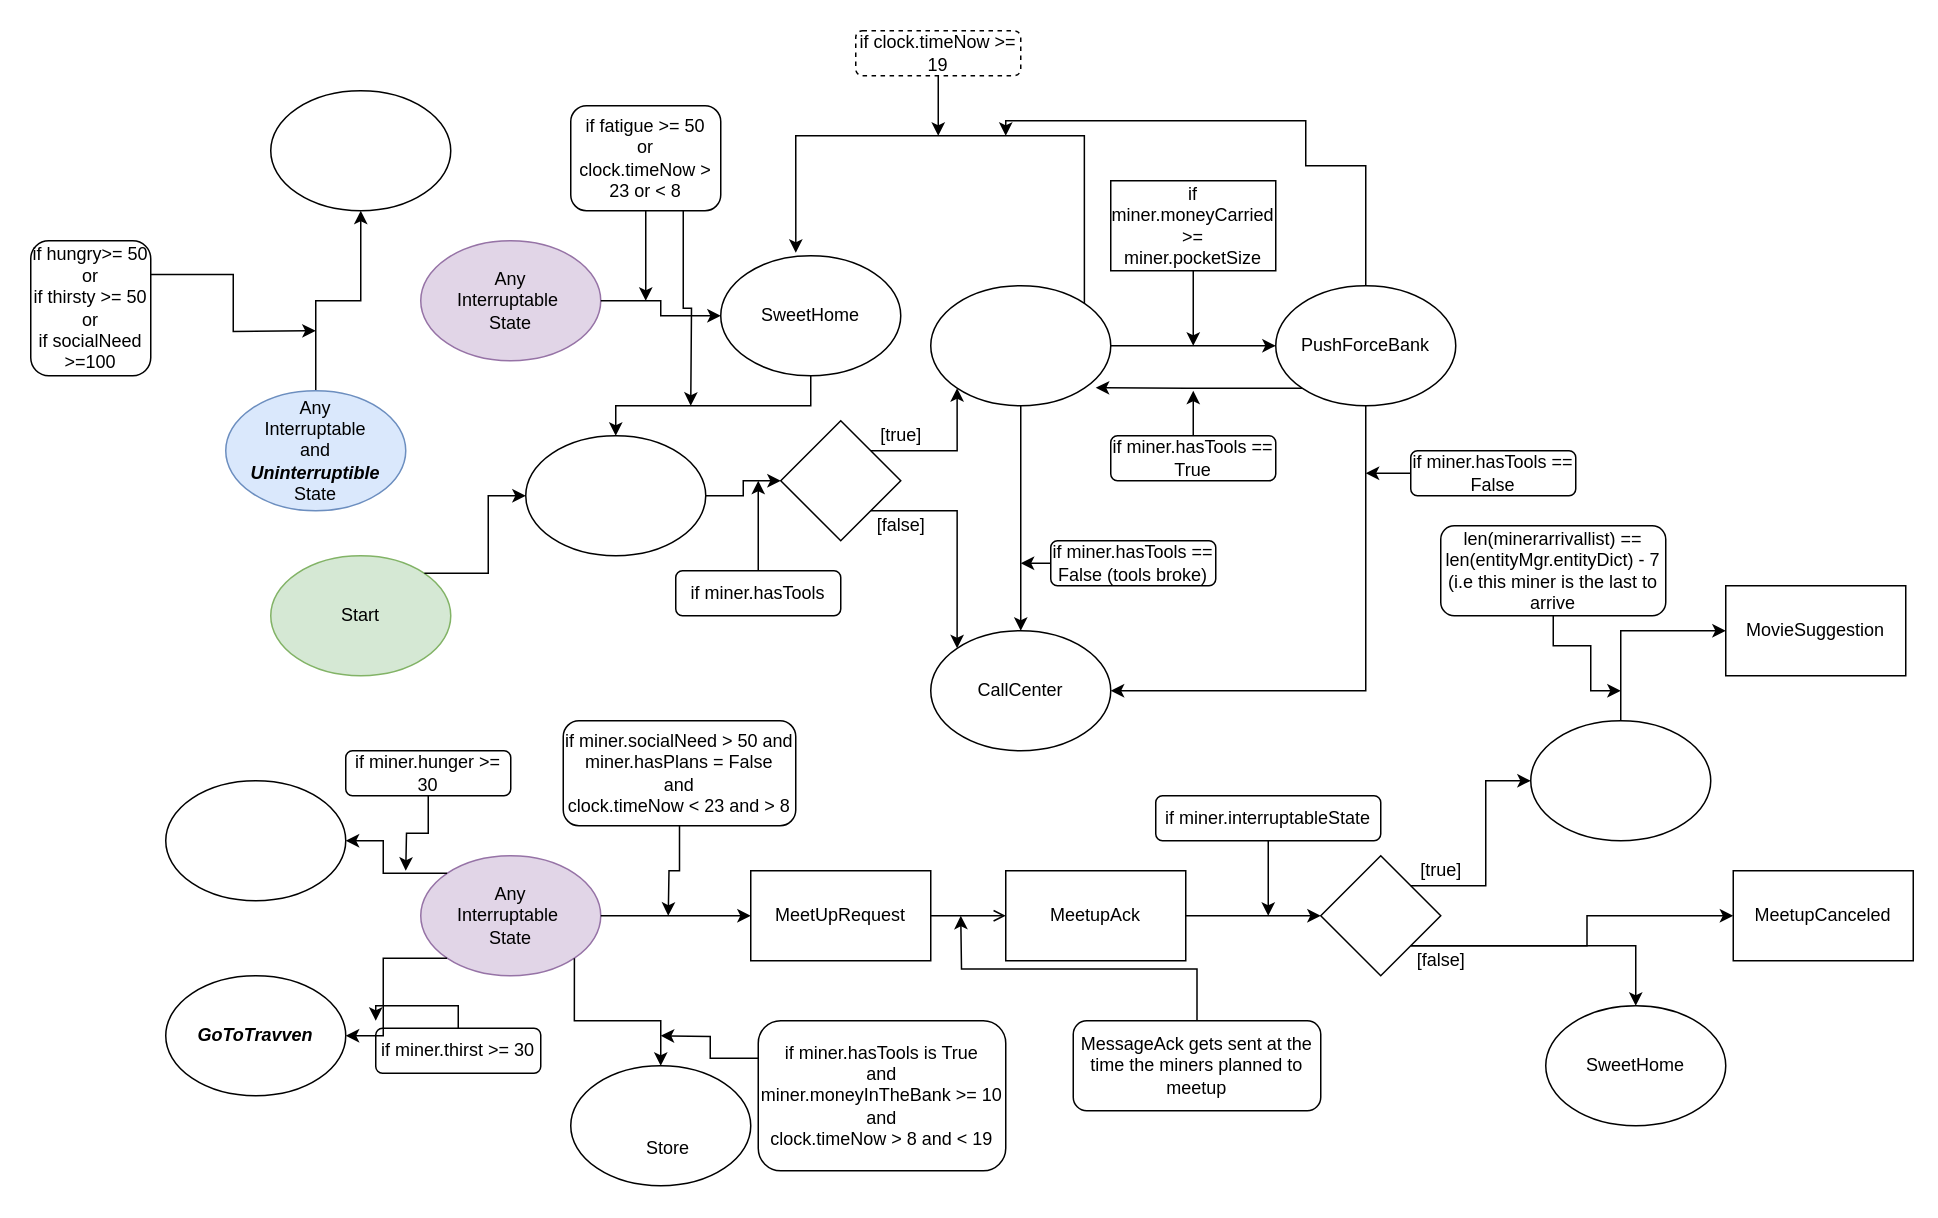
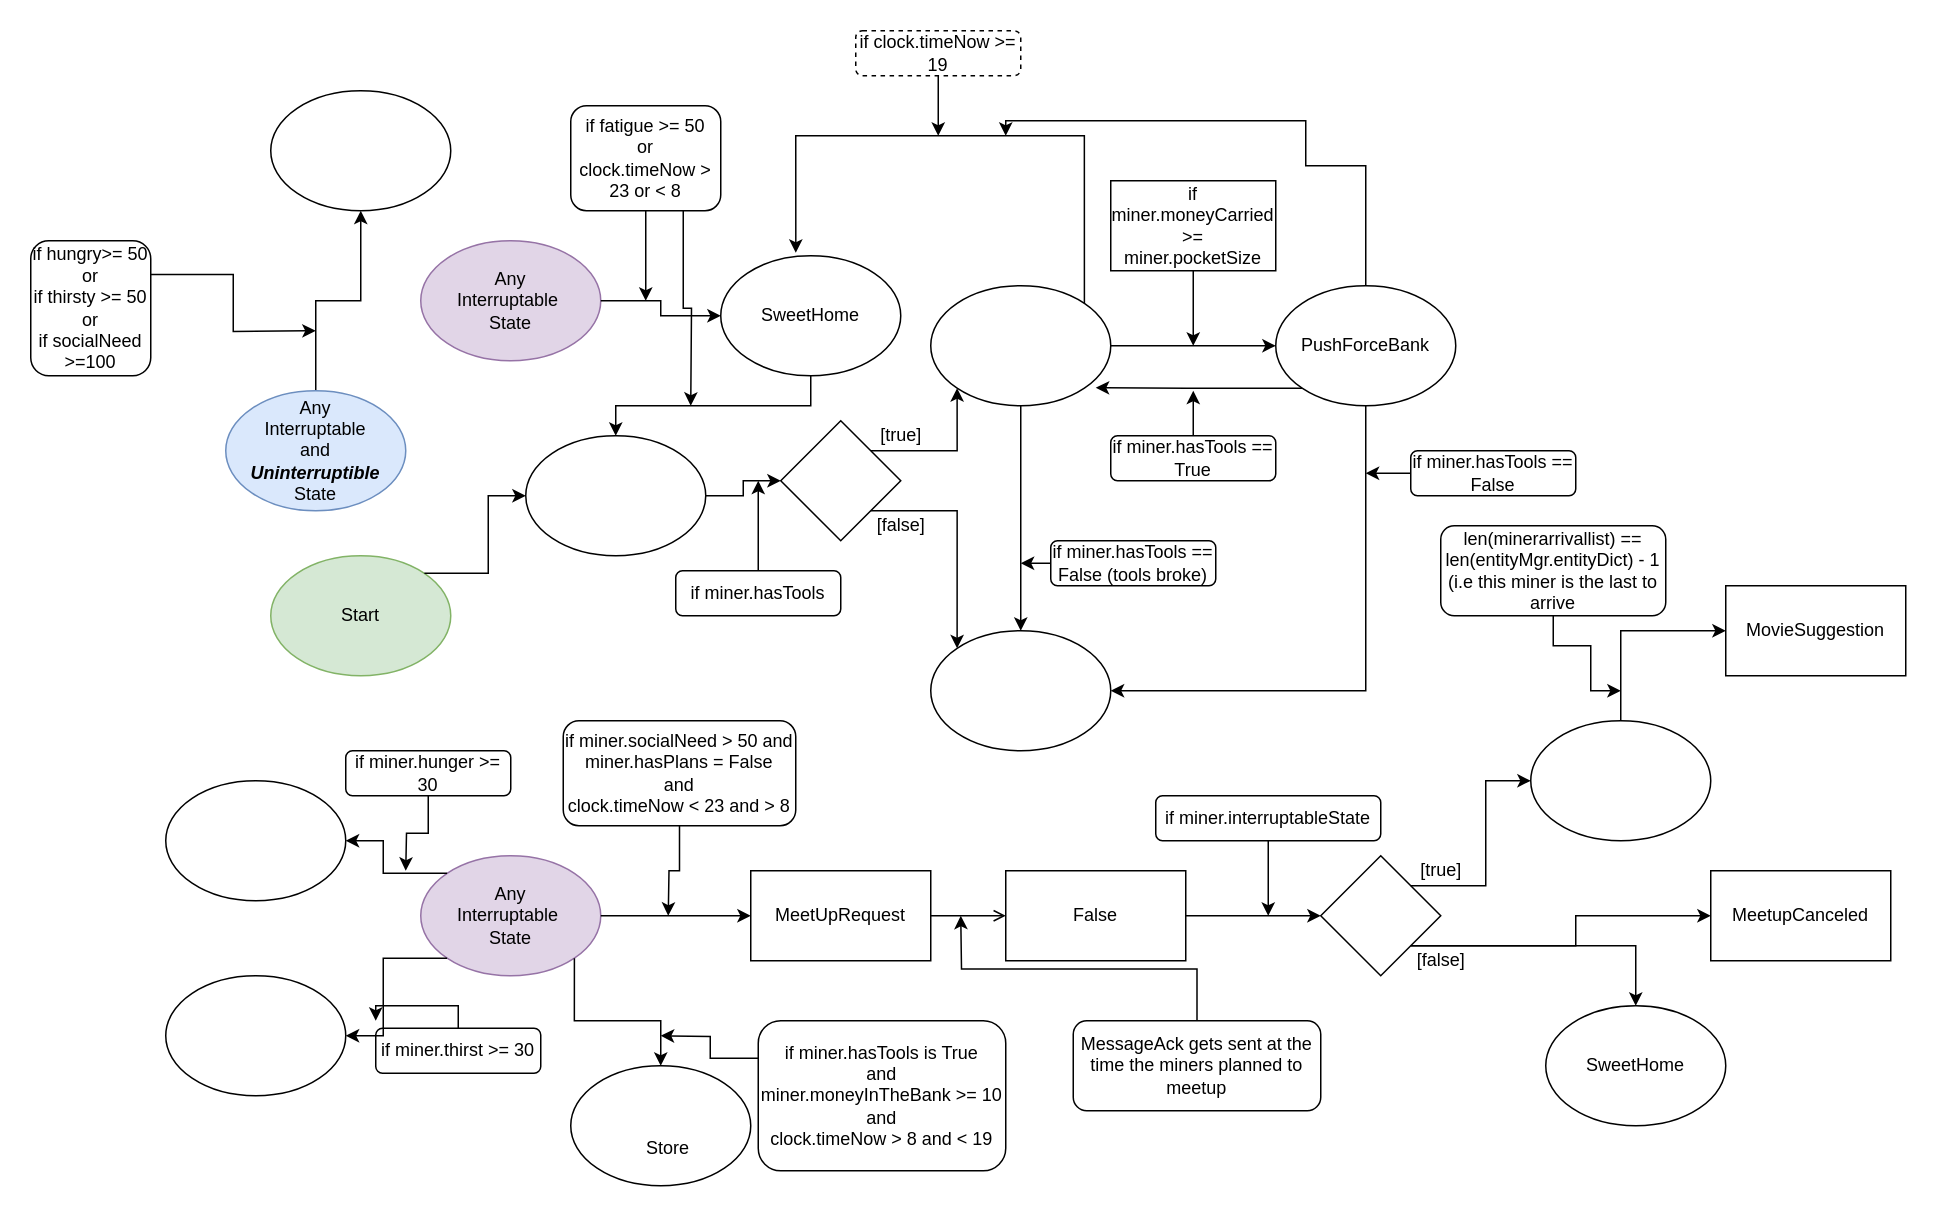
node "len(minerarrivallist) == len(entityMgr.entityDict) - 7 (i.e this miner is the last to arrive": label "len(minerarrivallist) == len(entityMgr.entityDict) - 7 (i.e this miner is the last to arrive" -> "len(minerarrivallist) == len(entityMgr.entityDict) - 1 (i.e this miner is the last to arrive"
node "CallCenter": removed
node "MeetupAck": label "MeetupAck" -> "False"
node "MeetupCanceled": moved (1823, 916) -> (1801, 916)
node "GoToTravven": removed
